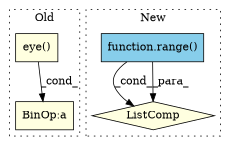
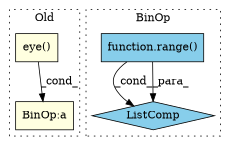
cluster "New": label "New" -> "BinOp"
node "ListComp": fillcolor lightyellow -> skyblue
